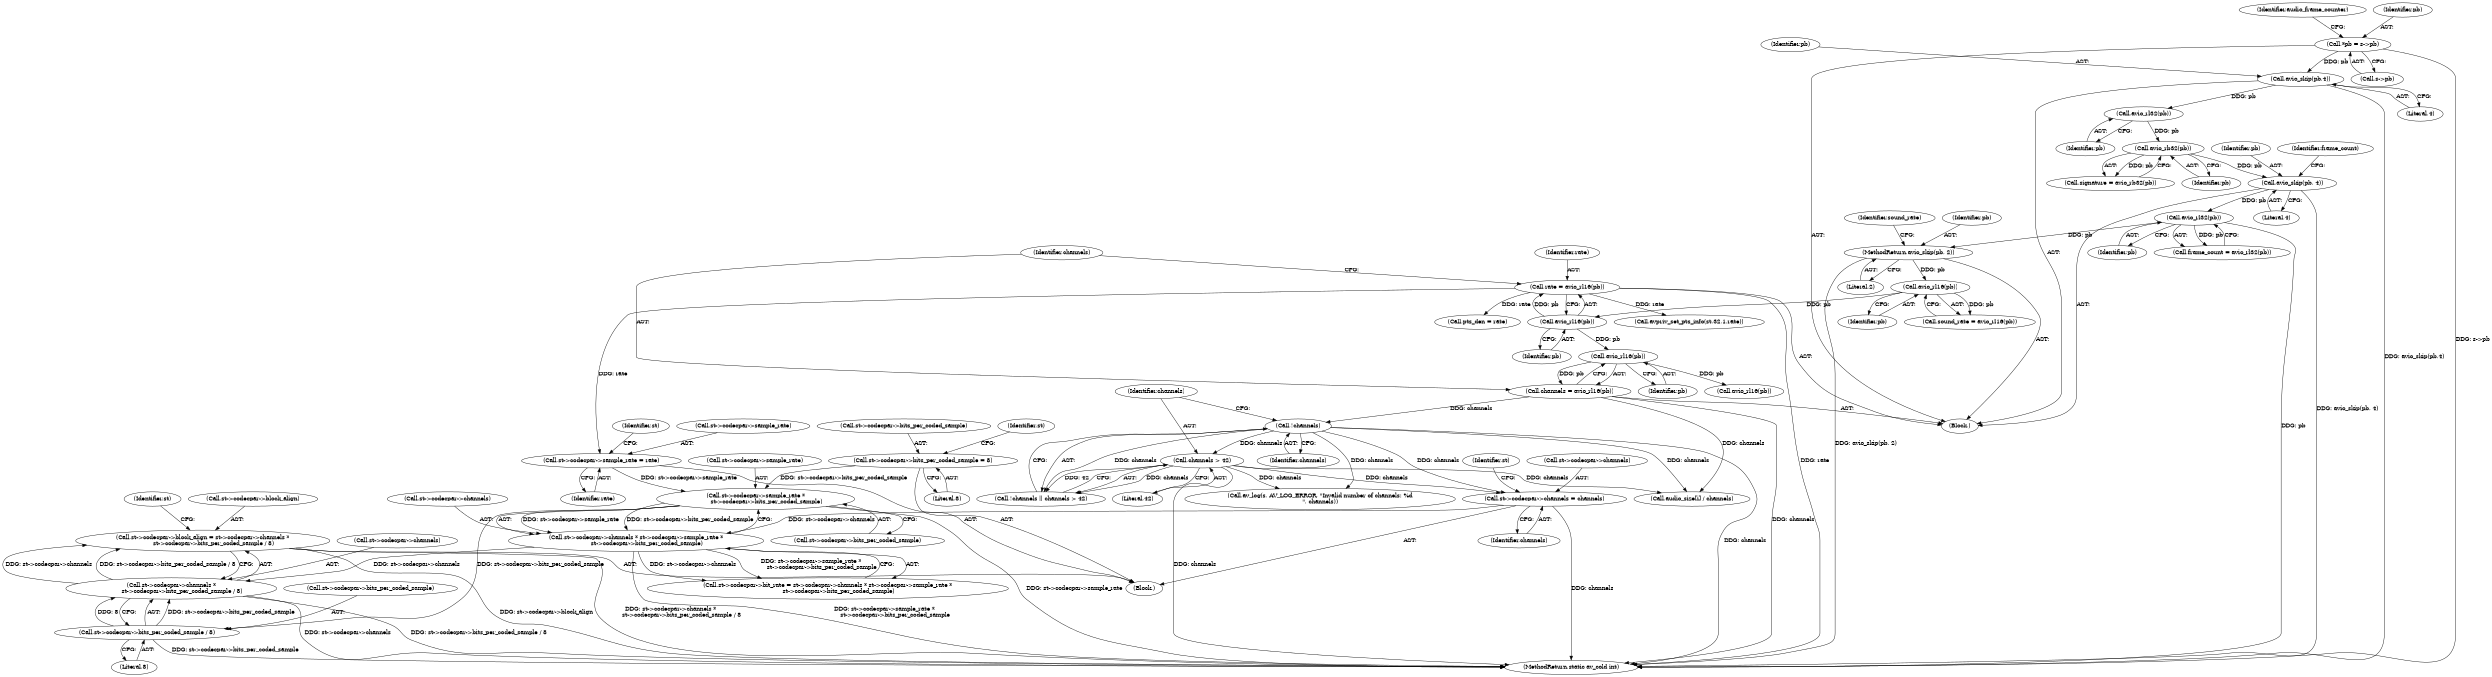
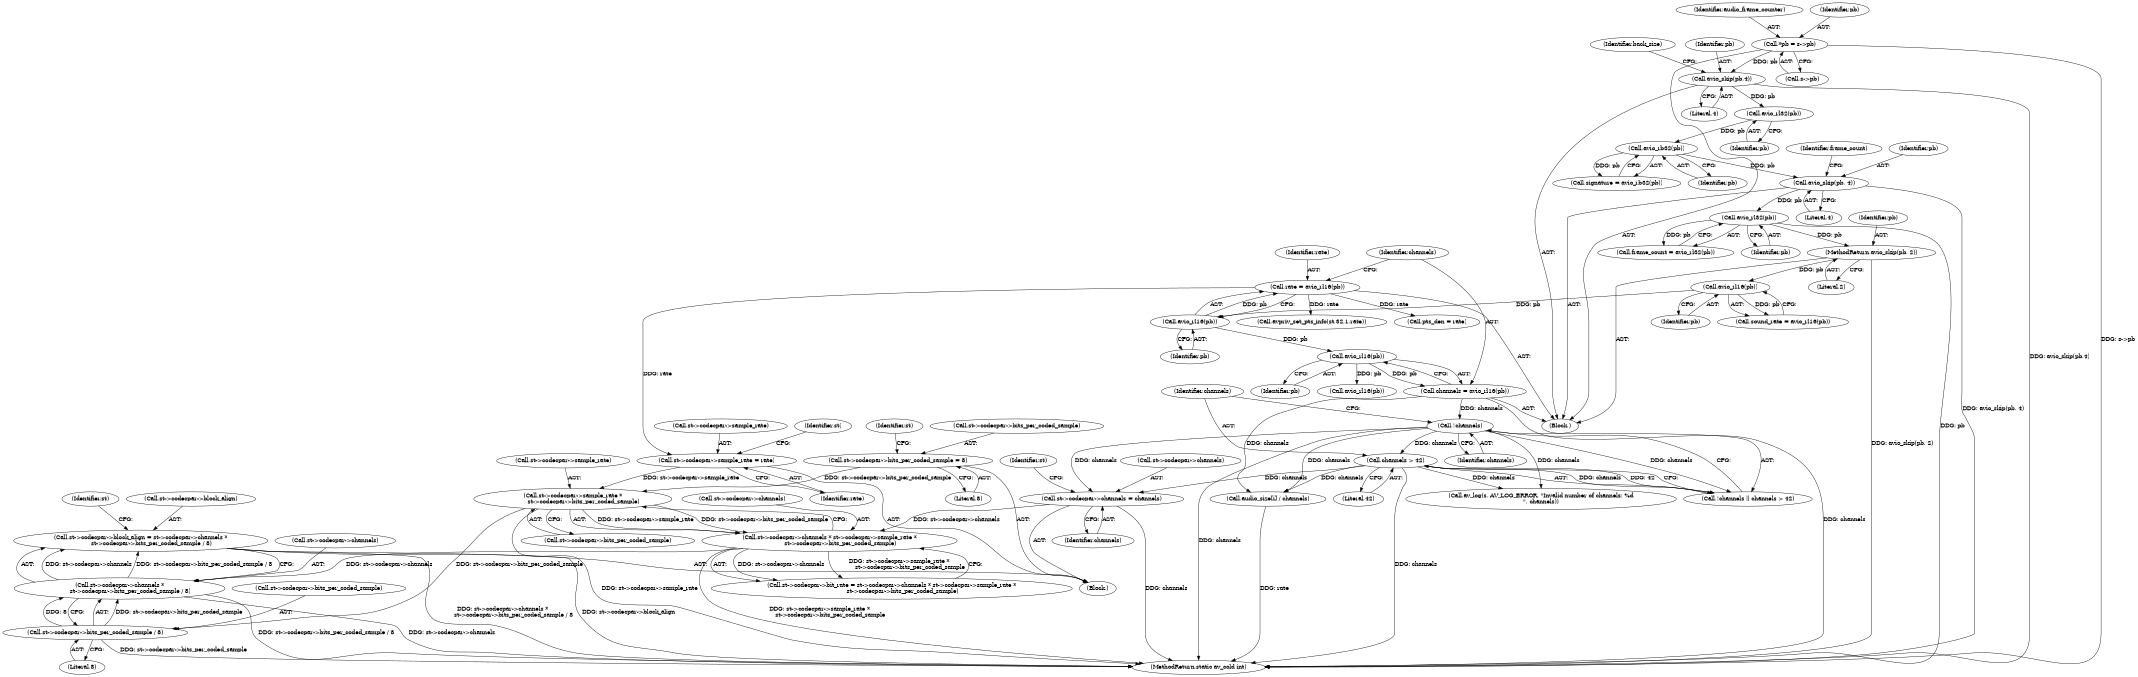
edge "(Identifier,audio_frame_counter)" -> "(Call,*pb = s->pb)": label "CFG: " -> "AST: "
node "(Identifier,back_size)": added
node "(Identifier,sound_rate)": removed
edge "(Call,rate = avio_rl16(pb))" -> "(MethodReturn,static av_cold int)": now "(Call,audio_size[i] / channels)" -> "(MethodReturn,static av_cold int)"
